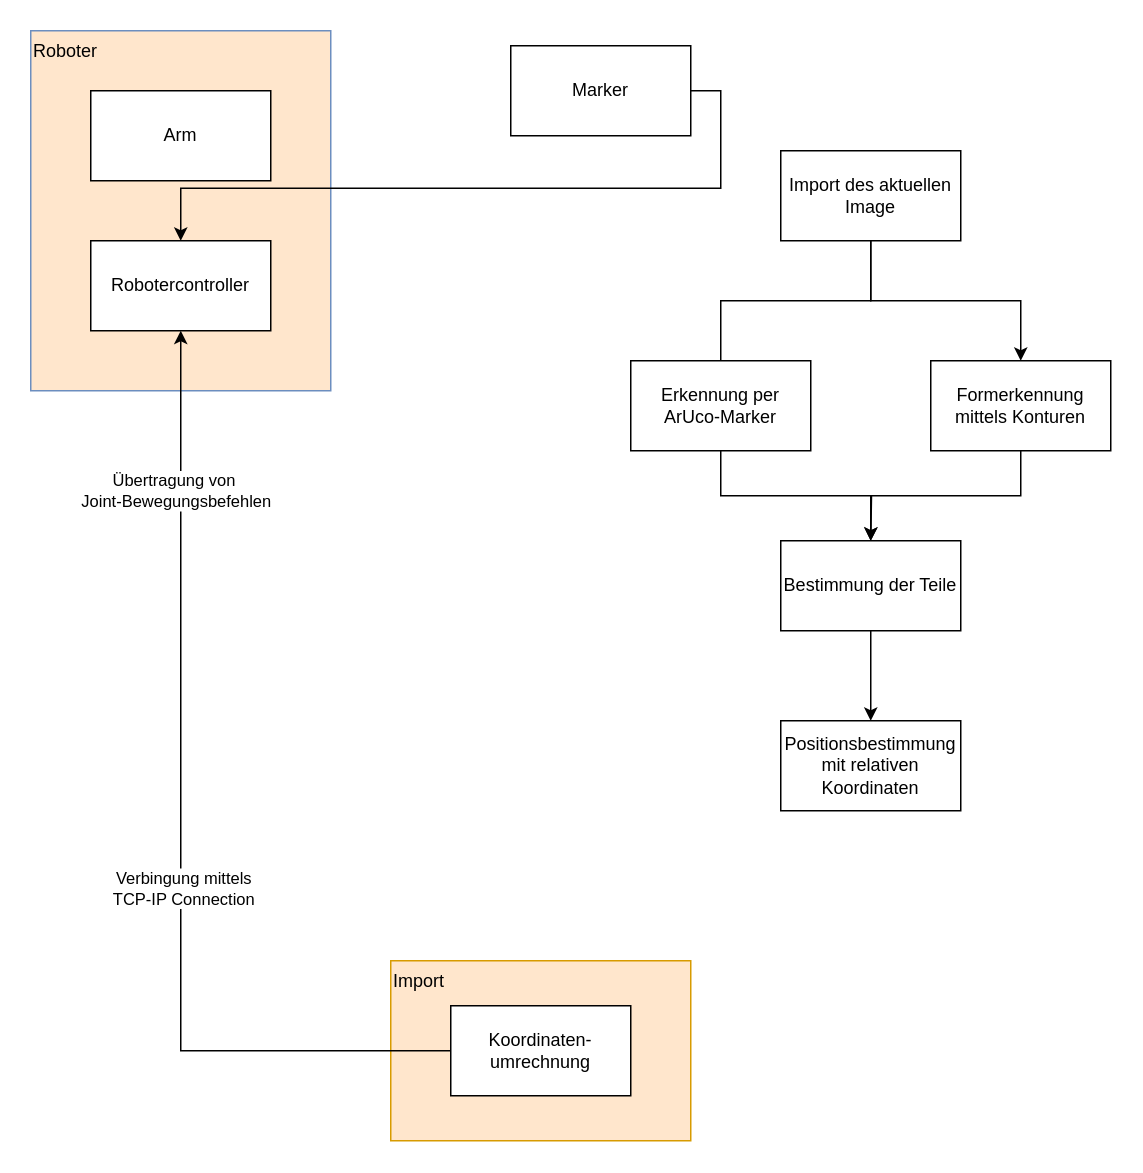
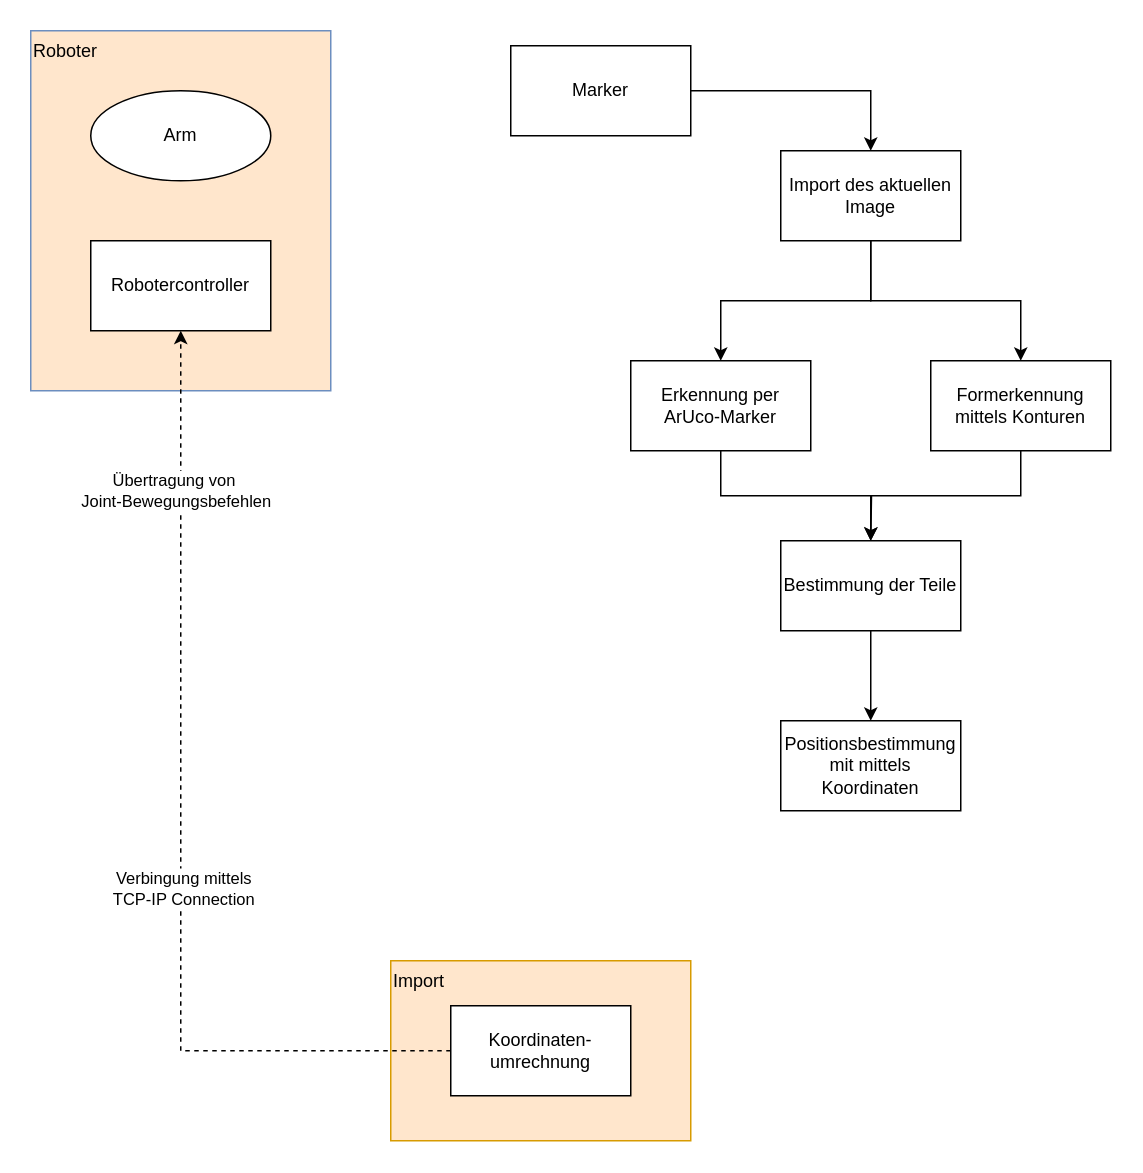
node "Arm": shape rectangle -> ellipse
edge "Marker" -> "Robotercontroller": now "Marker" -> "Import des aktuellen Image"
edge "Import des aktuellen Image" -- "Erkennung per ArUco-Marker": arrowhead none -> classic
node "Positionsbestimmung mit relativen Koordinaten": label "Positionsbestimmung mit relativen Koordinaten" -> "Positionsbestimmung mit mittels Koordinaten"
edge "Koordinaten-umrechnung" -> "Robotercontroller": style solid -> dashed
